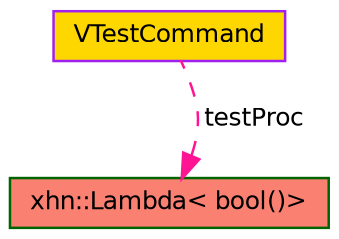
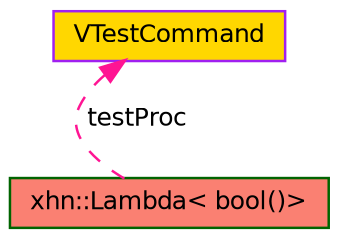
edge "VTestCommand" -> "xhn::Lambda< bool()>": reversed
